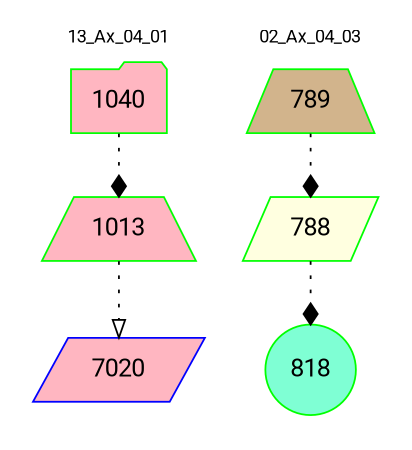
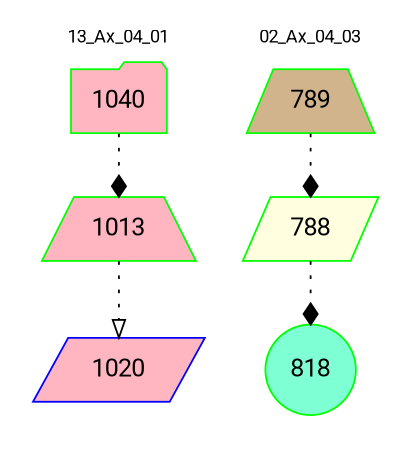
node "7020": label "7020" -> "1020"
